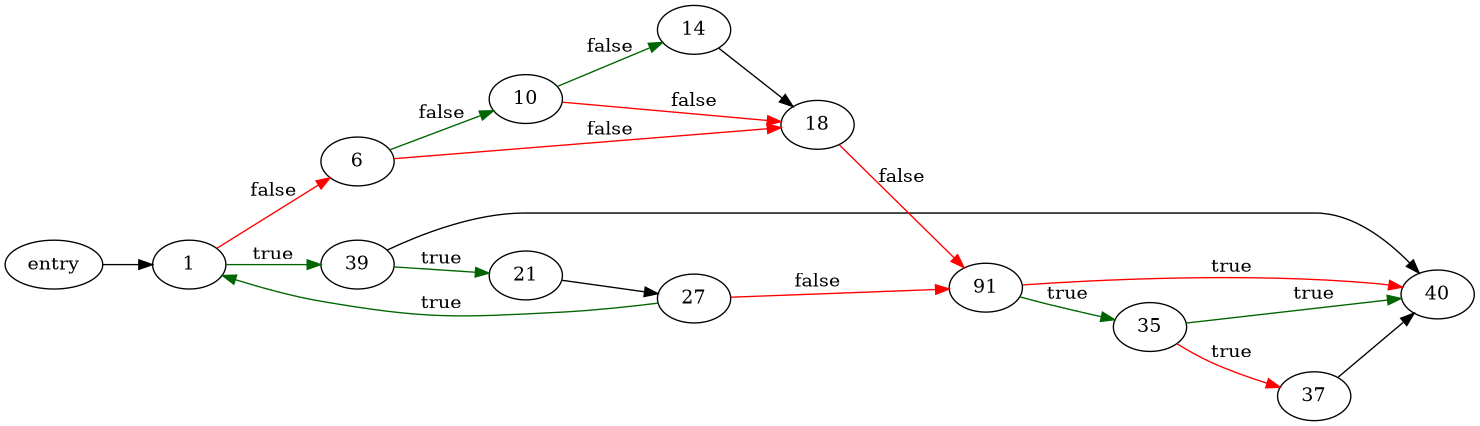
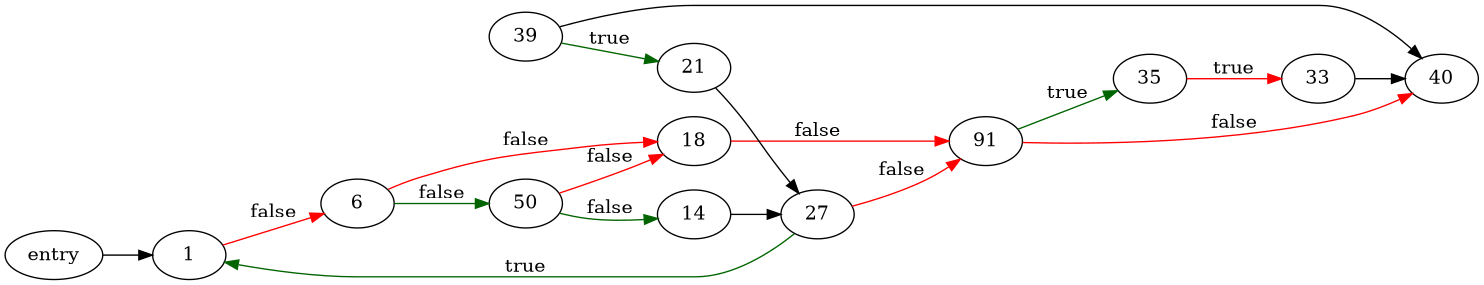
edge "14" -> "18": now "14" -> "27"
node "10": label "10" -> "50"
edge "1" -> "39": removed, label "true"
edge "91" -> "40": label "true" -> "false"
edge "35" -> "40": removed, label "true"
node "37": label "37" -> "33"
